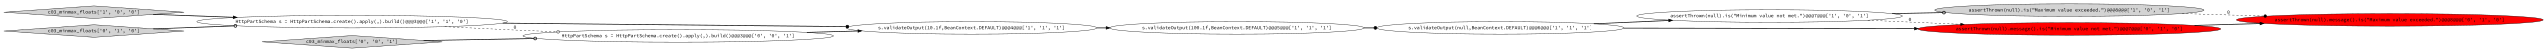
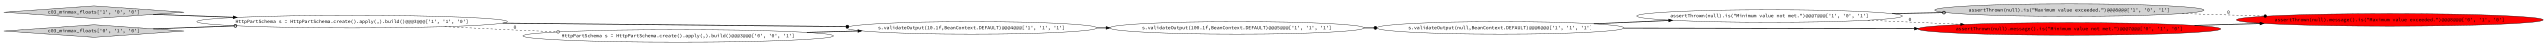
node "c03_minmax_floats['0', '0', '1']": removed
